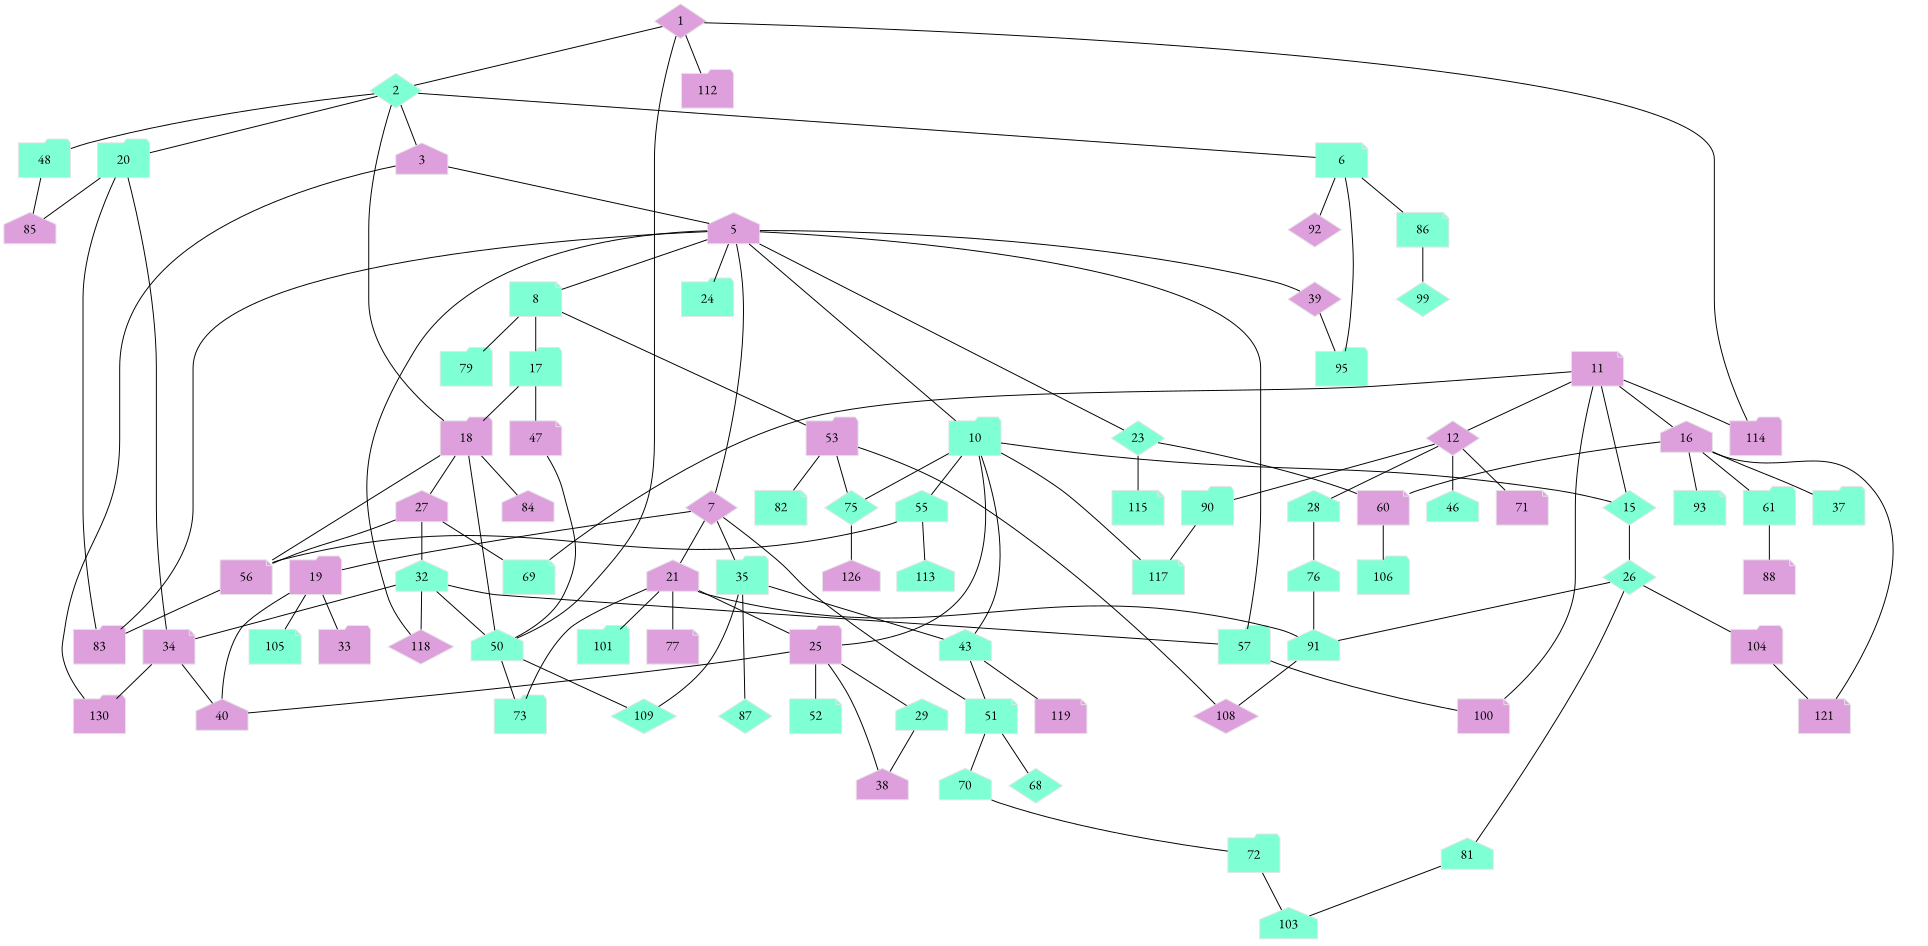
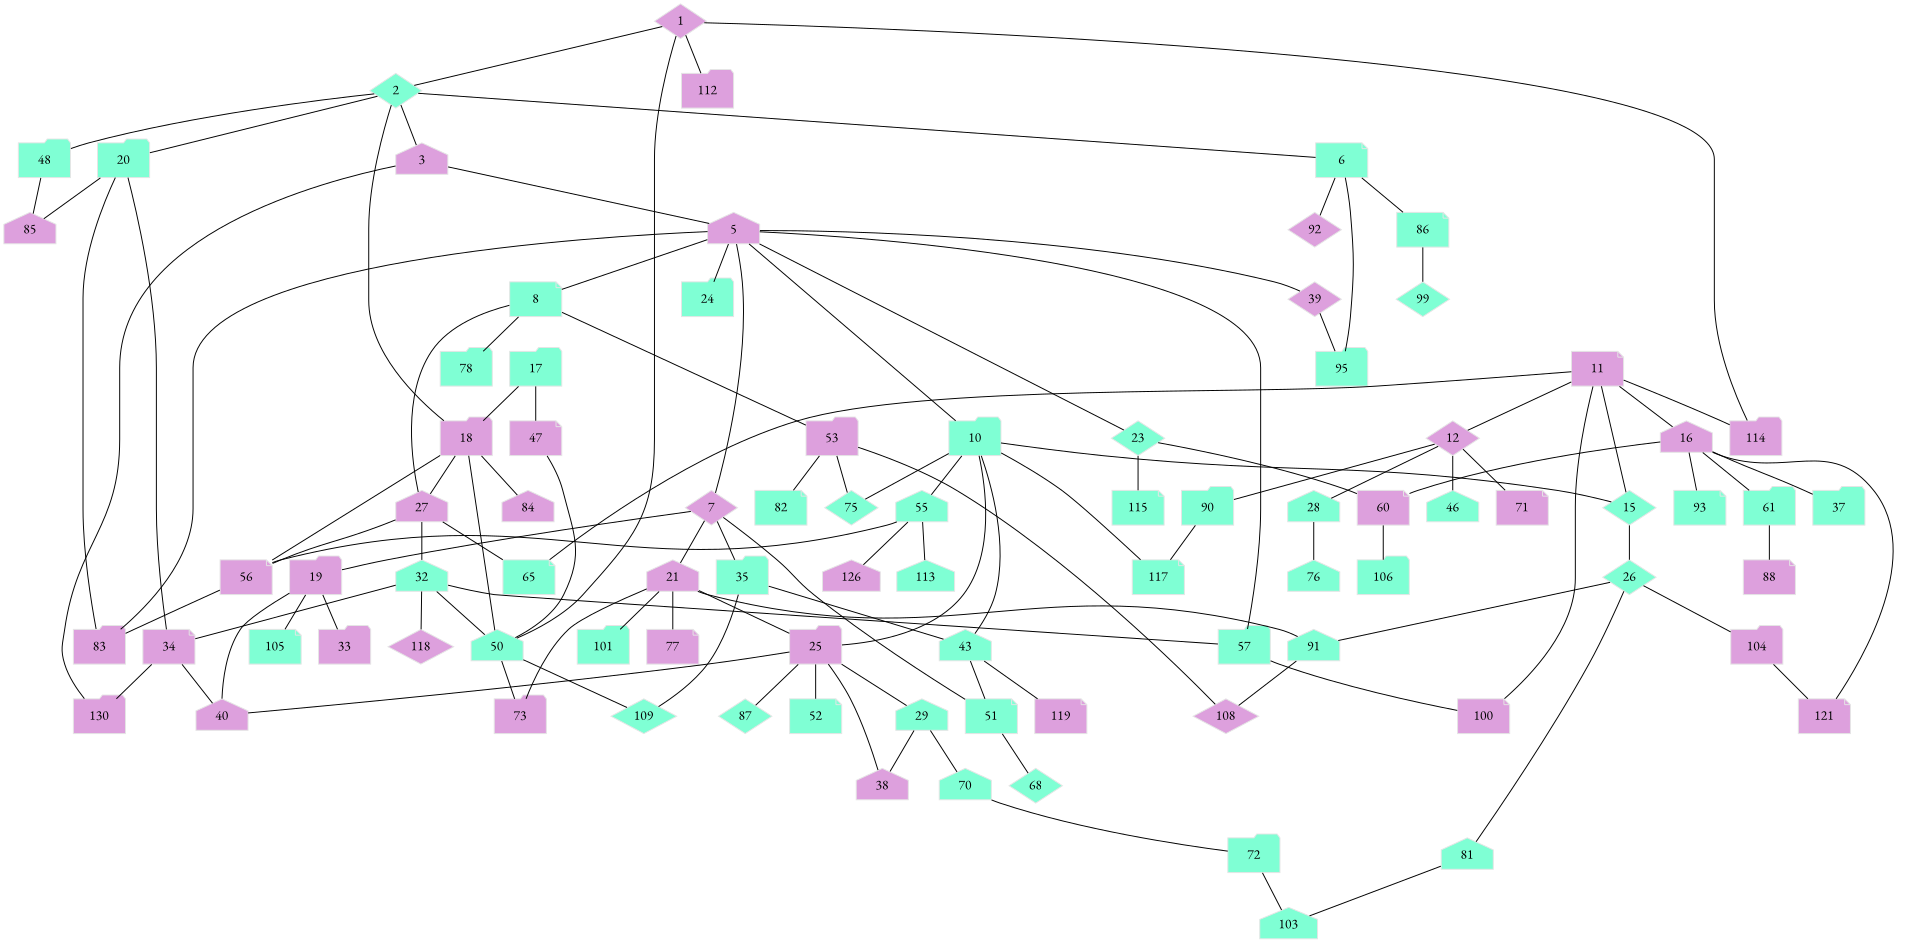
edge "8" -- "17": now "8" -- "27"
edge "5" -- "118": removed
node "79": label "79" -> "78"
edge "75" -- "126": now "55" -- "126"
node "69": label "69" -> "65"
edge "76" -- "91": removed
edge "35" -- "87": now "25" -- "87"
node "73": fillcolor aquamarine -> plum
edge "51" -- "70": now "29" -- "70"
